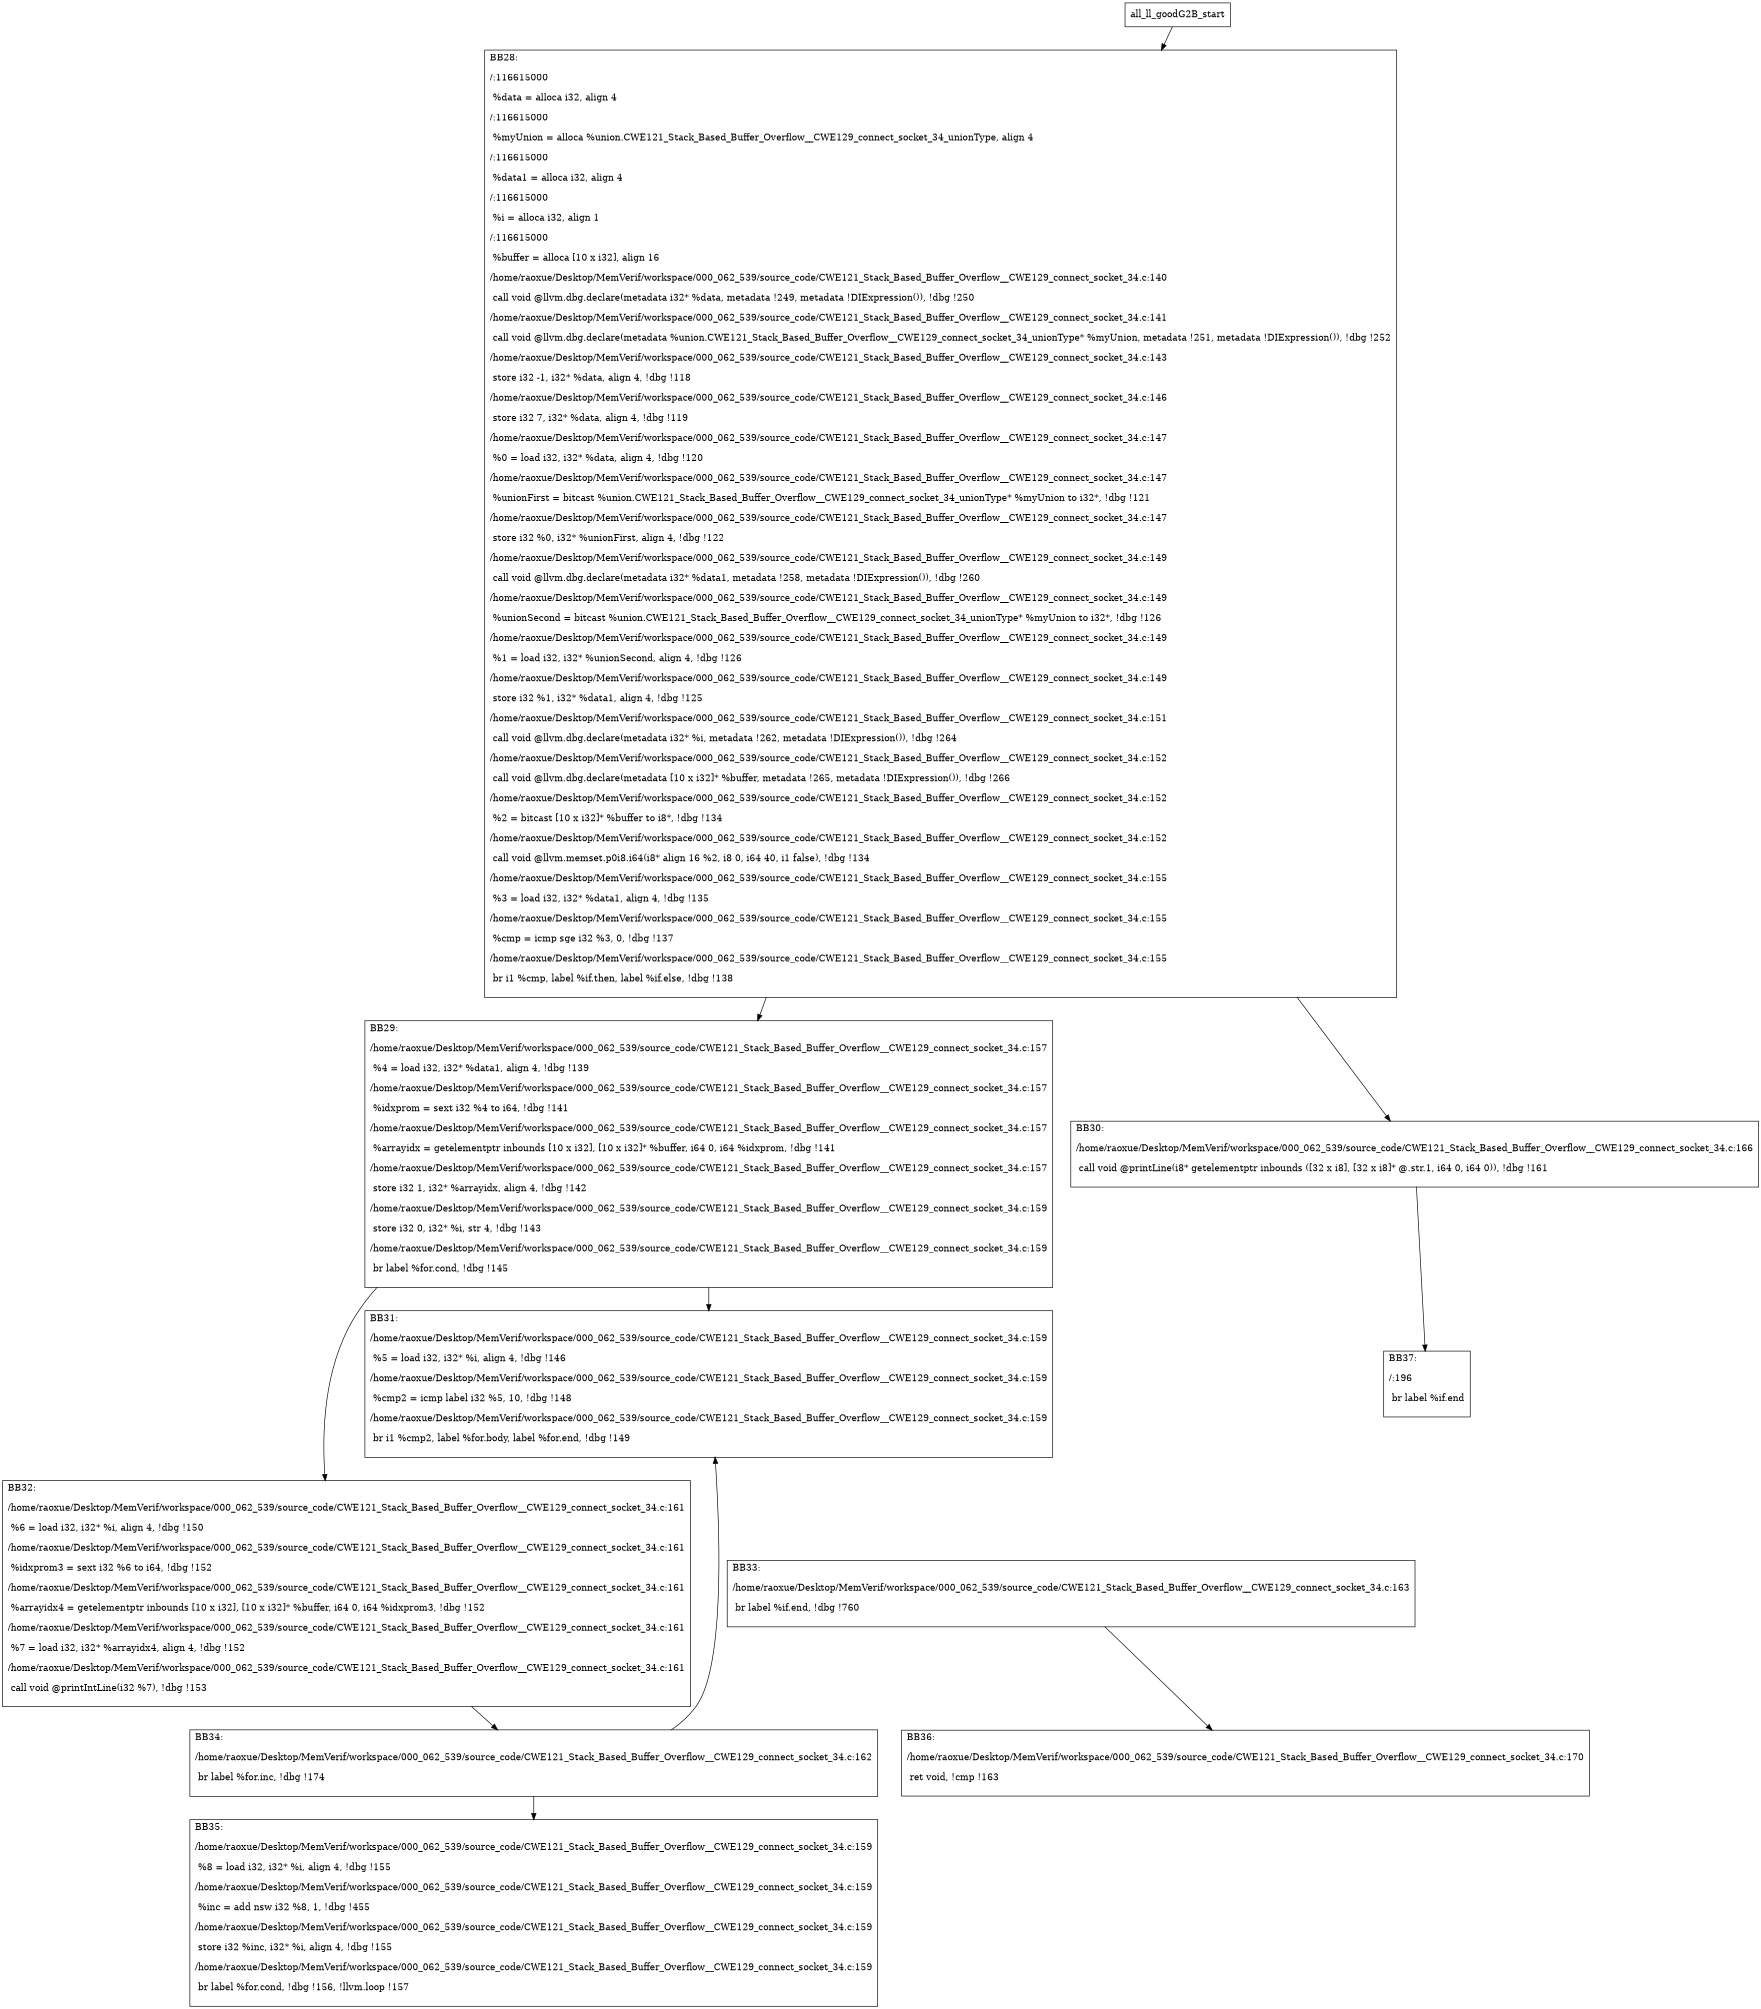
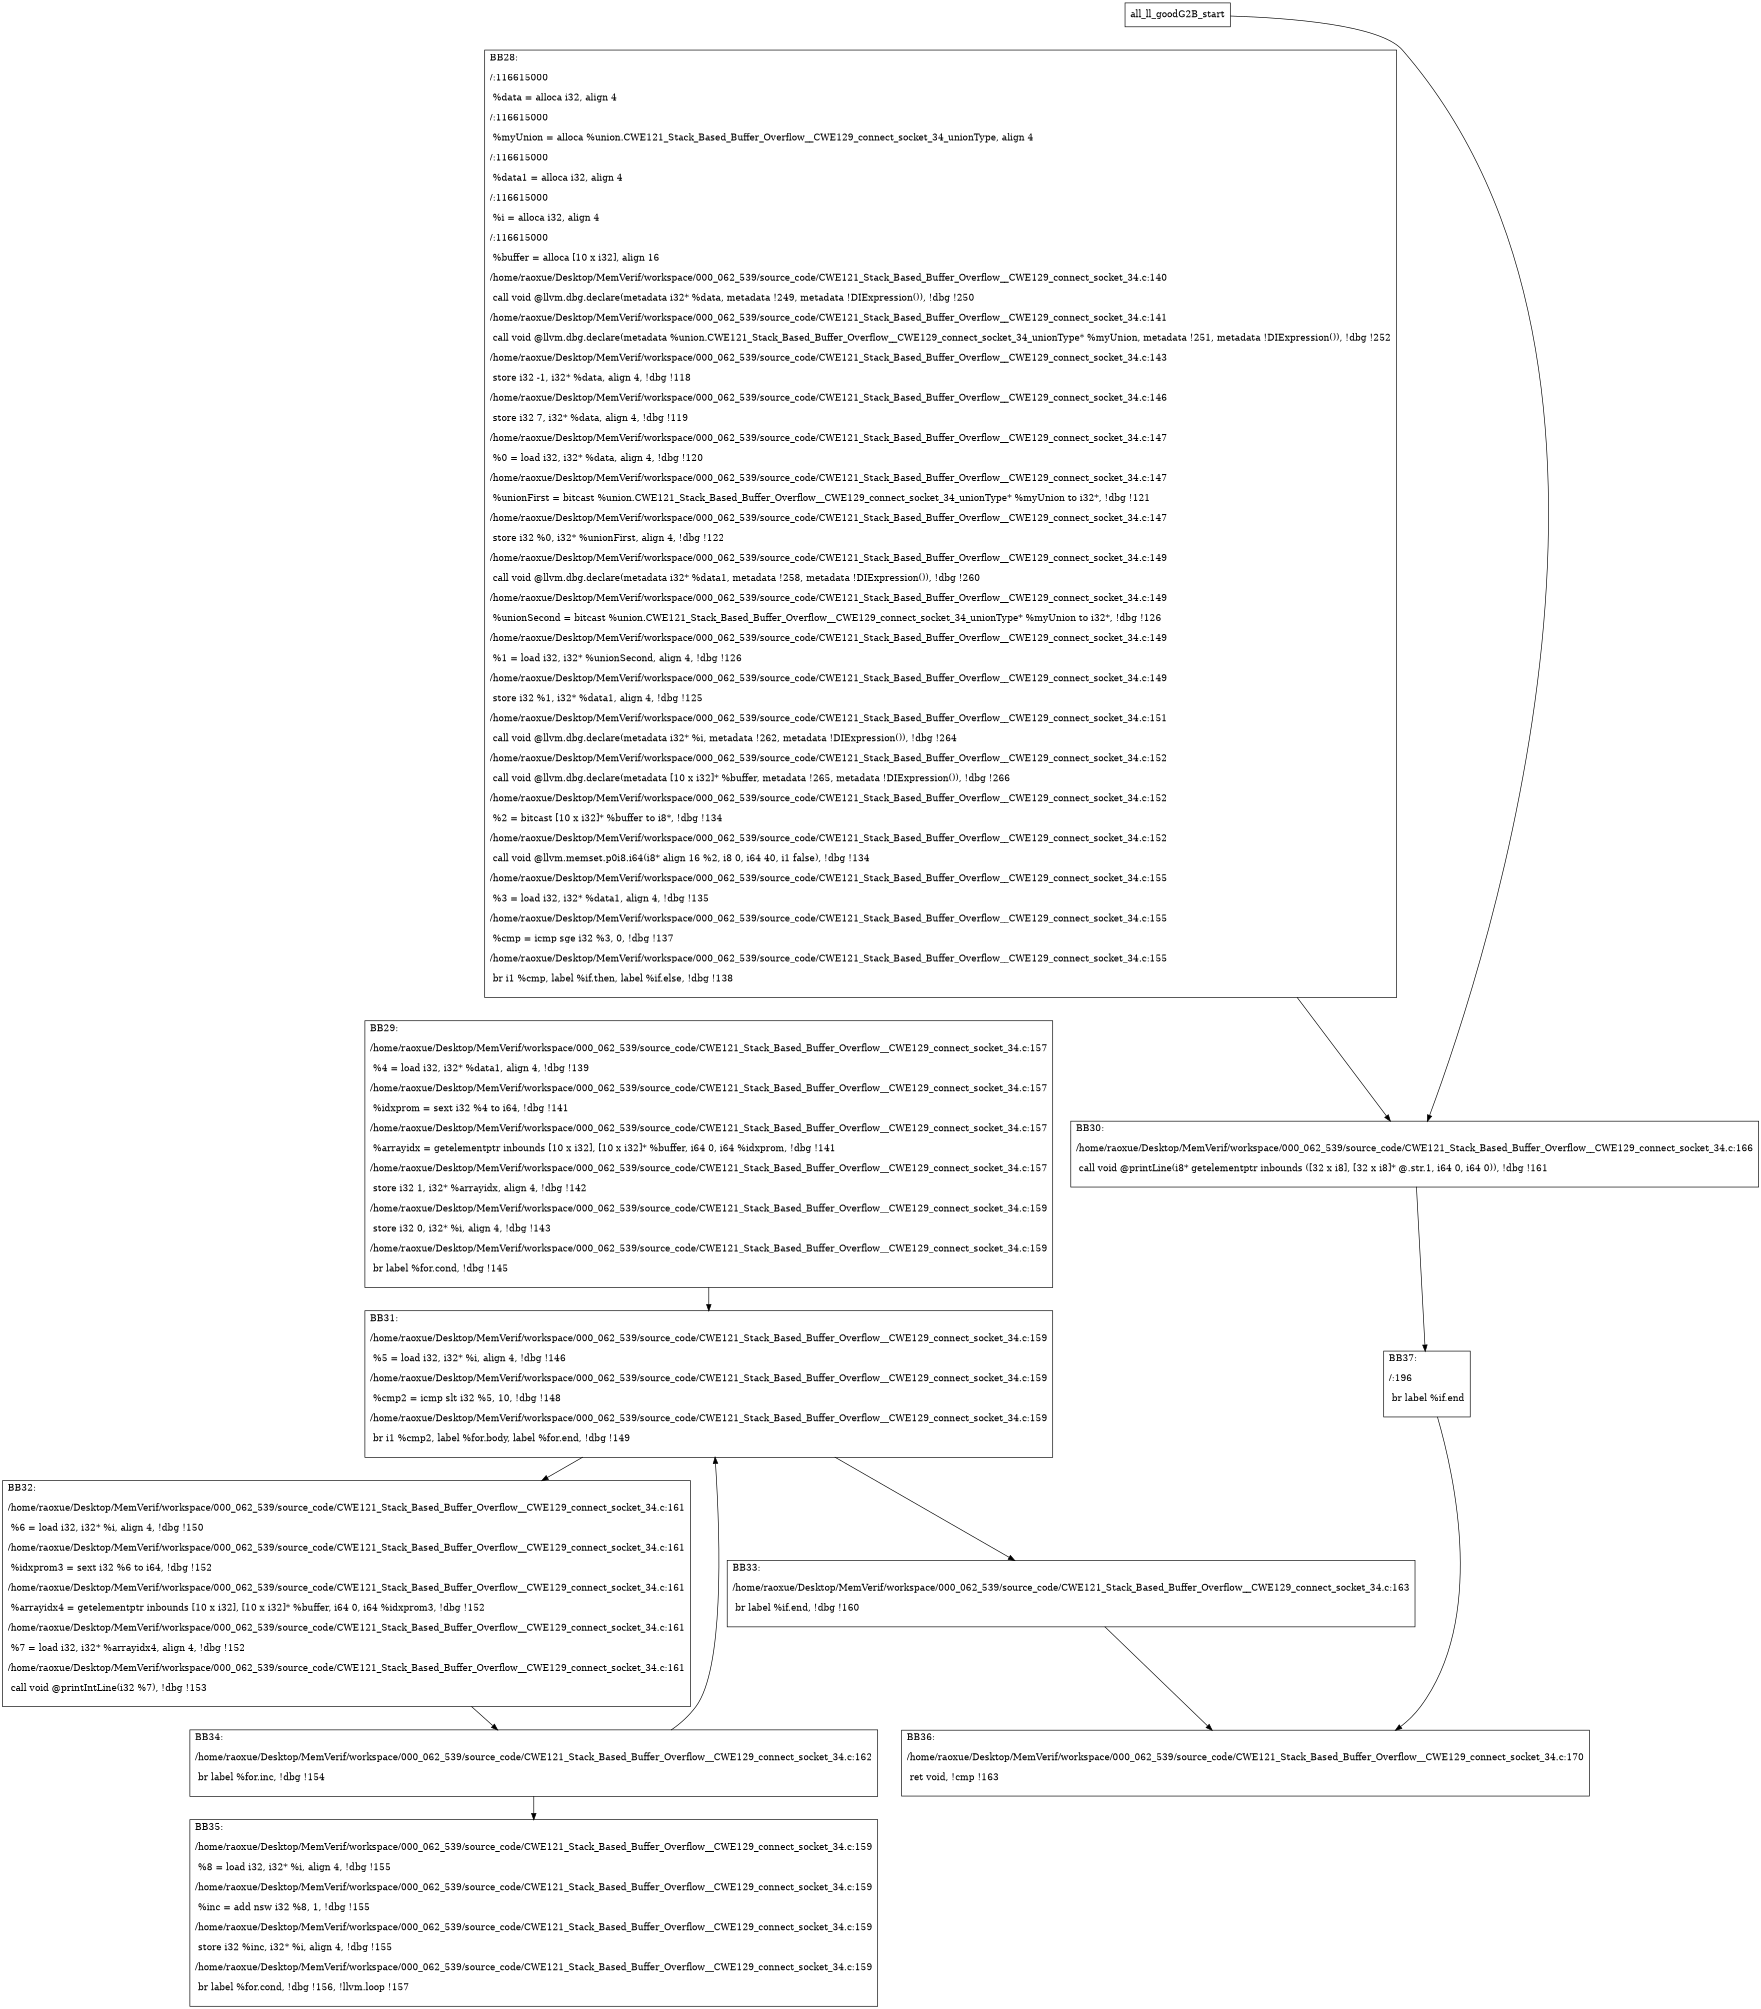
edge "all_ll_goodG2B_start" -> "BB28:": now "all_ll_goodG2B_start" -> "BB30:"
node "BB28:": text "%i = alloca i32, align 1" -> "%i = alloca i32, align 4"
edge "BB28:" -> "BB29:": removed
node "BB29:": text "store i32 0, i32* %i, str 4, !dbg !143" -> "store i32 0, i32* %i, align 4, !dbg !143"
edge "BB29:" -> "BB32:": now "BB31:" -> "BB32:"
node "BB31:": text "%cmp2 = icmp label i32 %5, 10, !dbg !148" -> "%cmp2 = icmp slt i32 %5, 10, !dbg !148"
edge "BB31:" -> "BB33:": added
edge "BB37:" -> "BB36:": added
node "BB33:": text "br label %if.end, !dbg !760" -> "br label %if.end, !dbg !160"
node "BB34:": text "br label %for.inc, !dbg !174" -> "br label %for.inc, !dbg !154"
node "BB35:": text "%inc = add nsw i32 %8, 1, !dbg !455" -> "%inc = add nsw i32 %8, 1, !dbg !155"
